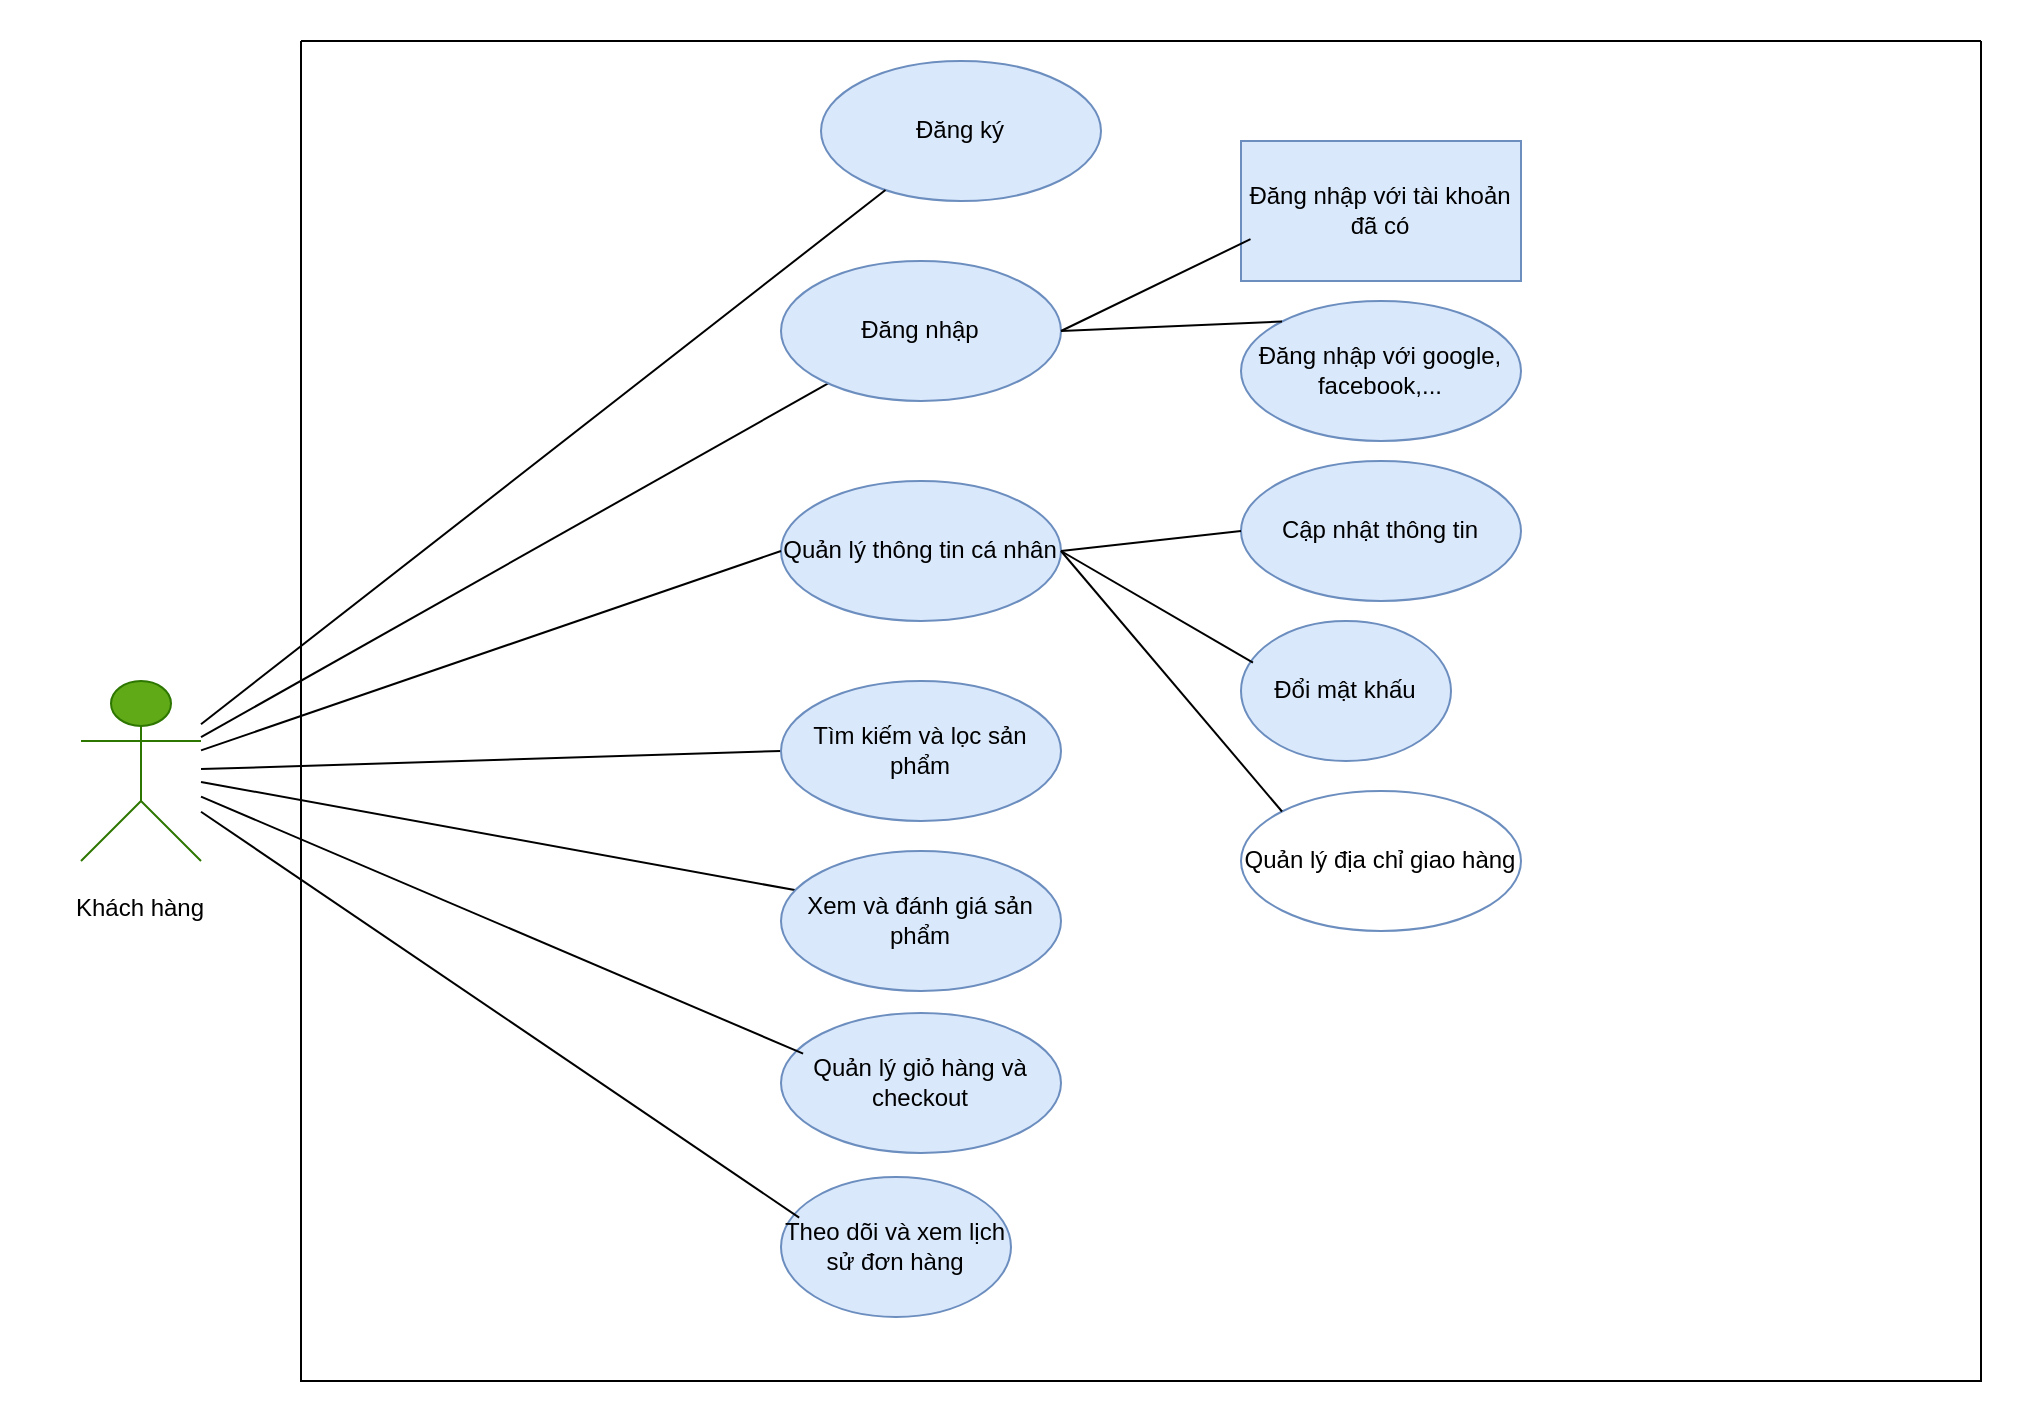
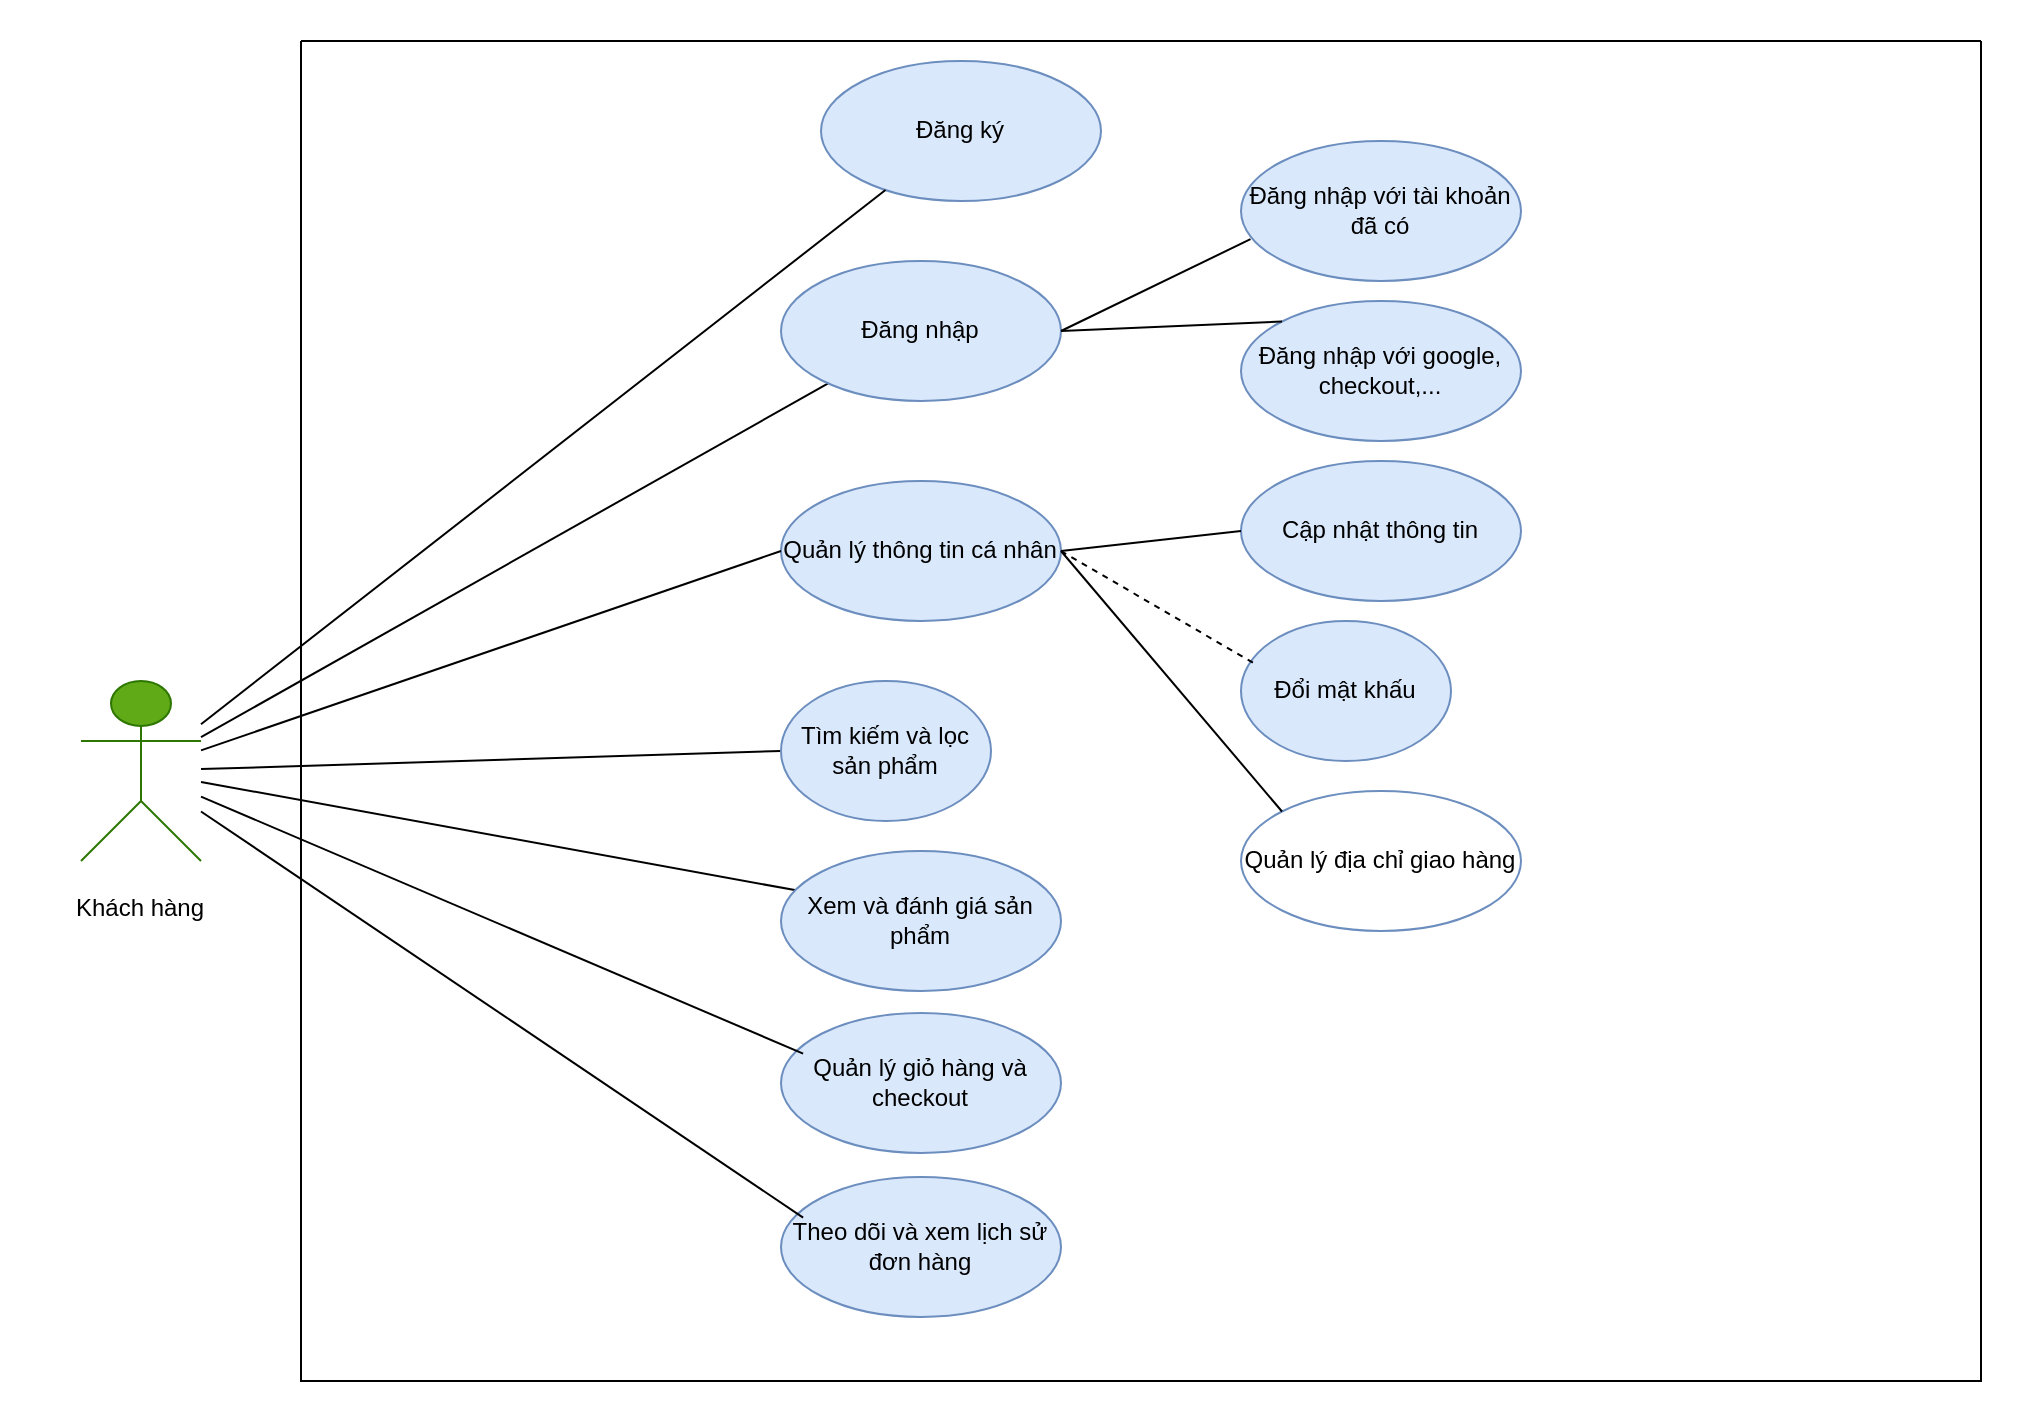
node "Đăng nhập với tài khoản đã có": shape rectangle -> ellipse
node "Đăng nhập với google, facebook,...": label "Đăng nhập với google, facebook,..." -> "Đăng nhập với google, checkout,..."
edge "Quản lý thông tin cá nhân" -- "Đổi mật khấu": style solid -> dashed
node "Tìm kiếm và lọc sản phẩm": size 280x140 -> 210x140
node "Theo dõi và xem lịch sử đơn hàng": size 230x140 -> 280x140
